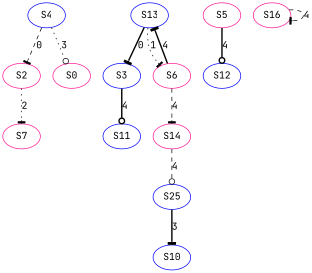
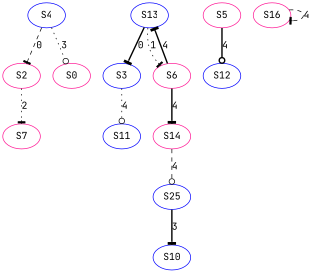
edge "S3" -> "S11": style bold -> dotted
edge "S6" -> "S14": style dashed -> bold
